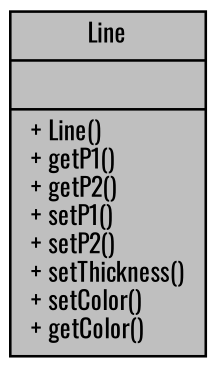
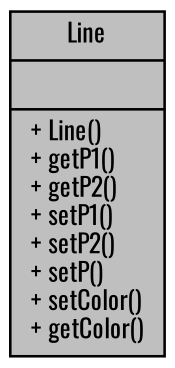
node "Line": text "+ setThickness()" -> "+ setP()"
